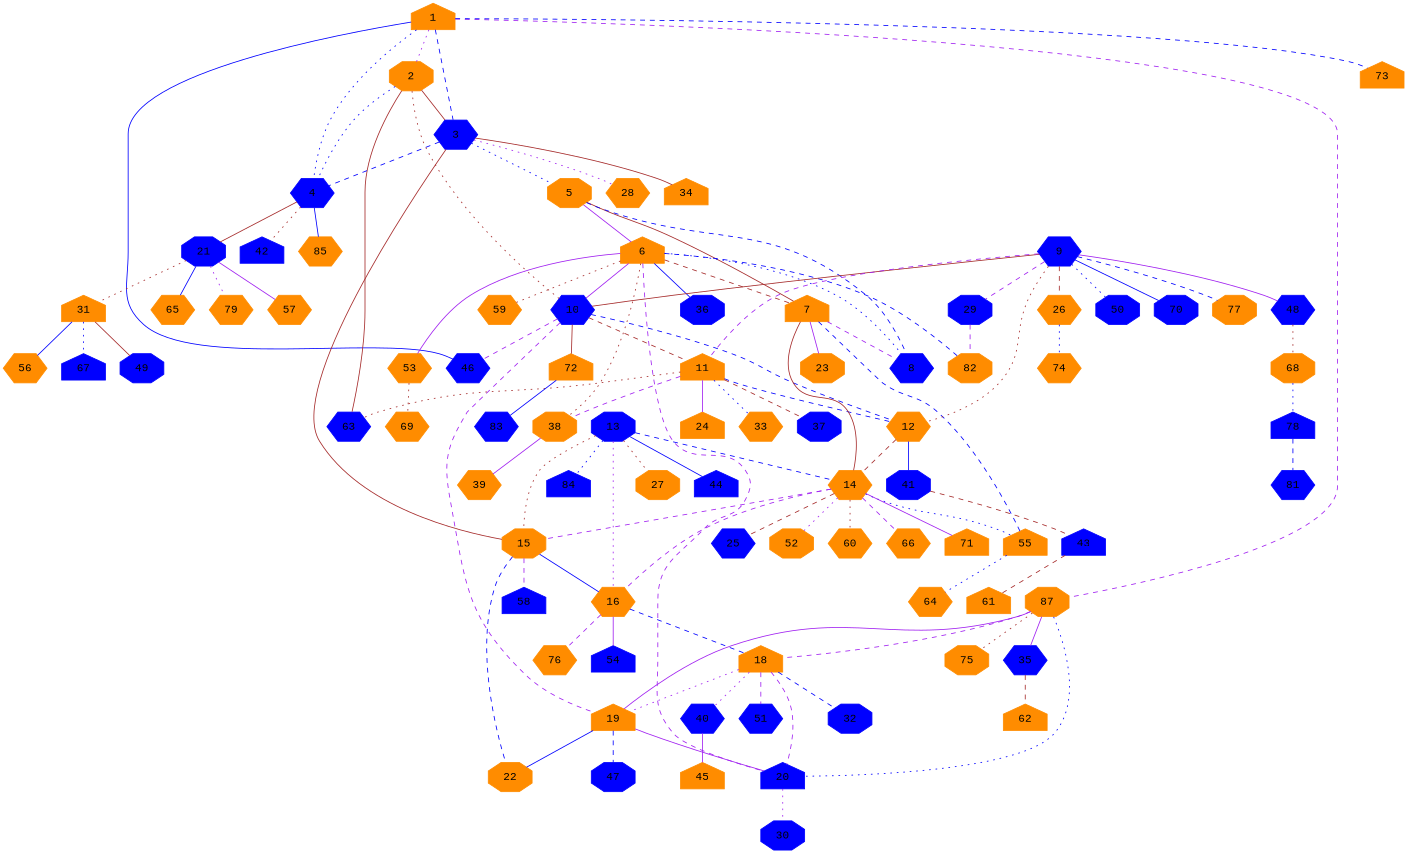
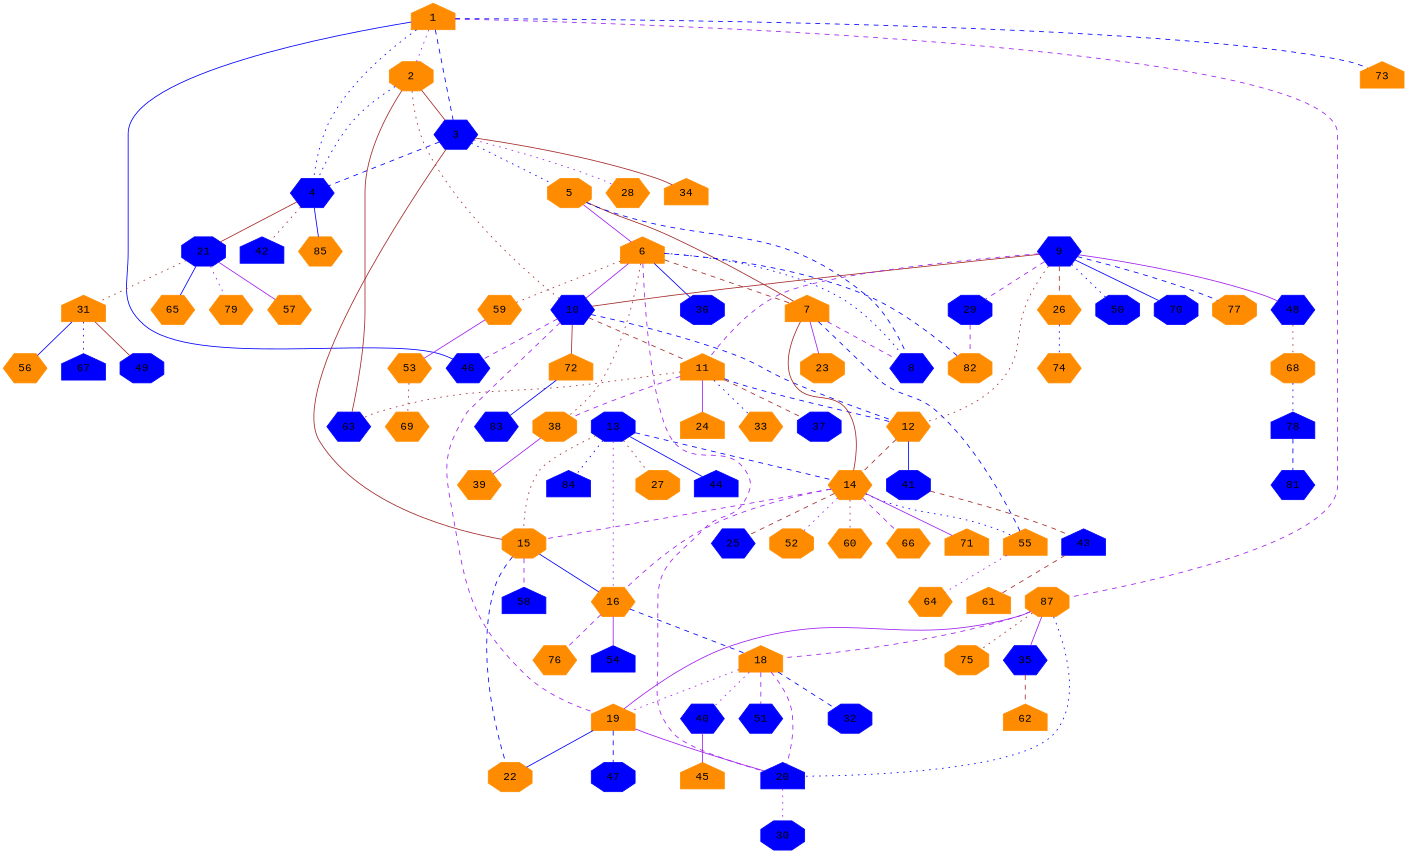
edge "6" -- "53": now "59" -- "53"
edge "55" -- "64": color blue -> purple
